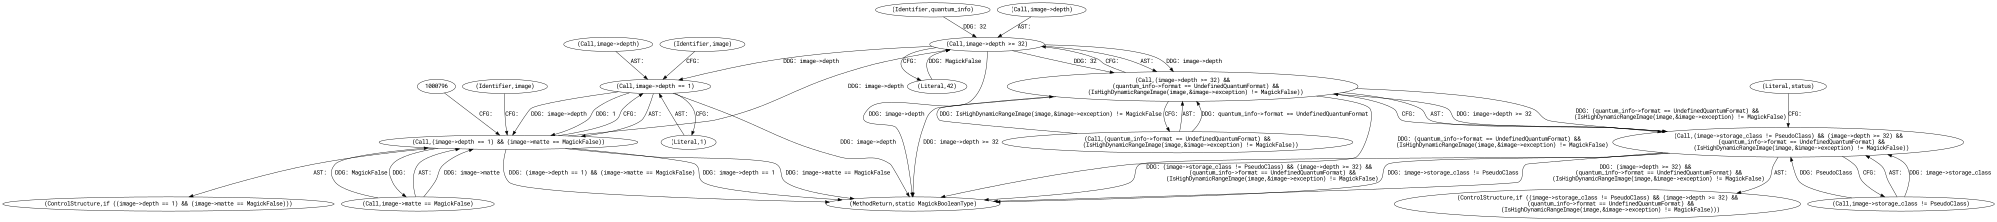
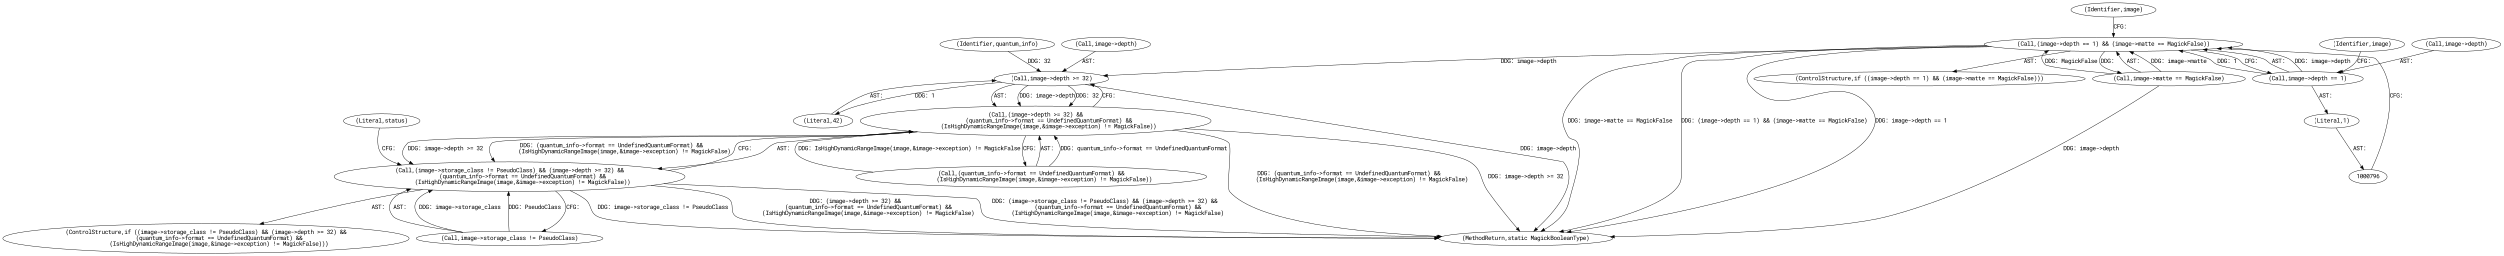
edge "(Call,image->depth >= 32)" -> "(Call,image->depth == 1)": removed, label "DDG: image->depth"
edge "(Call,image->depth >= 32)" -> "(Literal,42)": label "CFG: " -> "DDG: 1"
edge "(Literal,42)" -> "(Call,image->depth >= 32)": label "DDG: MagickFalse" -> "AST: "
edge "(Call,image->depth == 1)" -> "(Literal,1)": label "CFG: " -> "AST: "
edge "(Literal,1)" -> "(Call,image->depth == 1)": now "(Literal,1)" -> "1000796"
edge "(Call,image->depth == 1)" -> "(MethodReturn,static MagickBooleanType)": now "(Call,image->matte == MagickFalse)" -> "(MethodReturn,static MagickBooleanType)"
